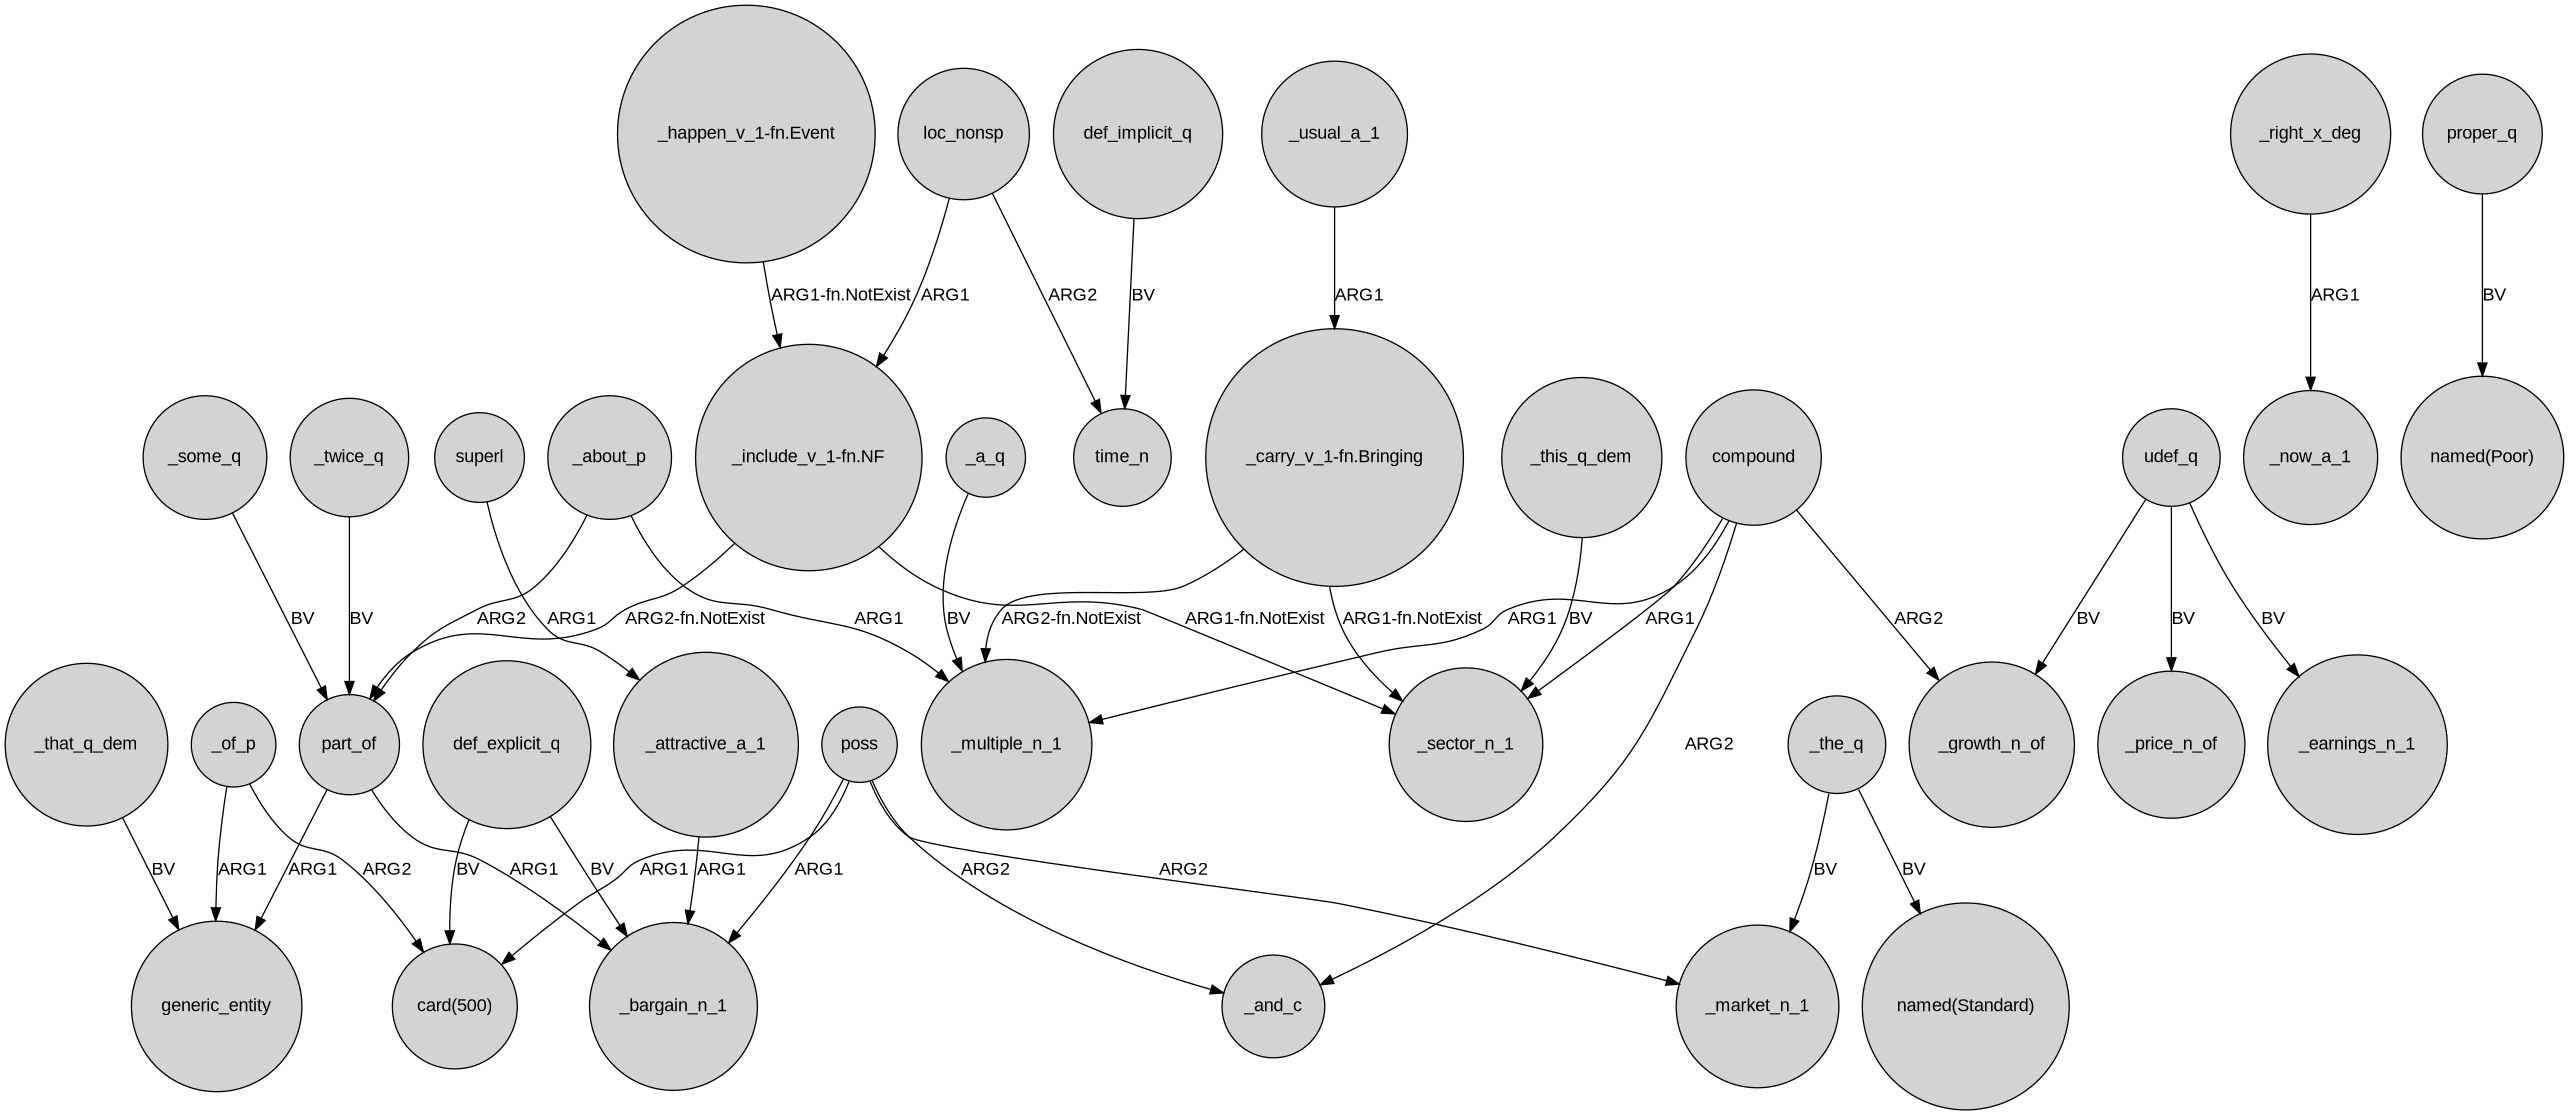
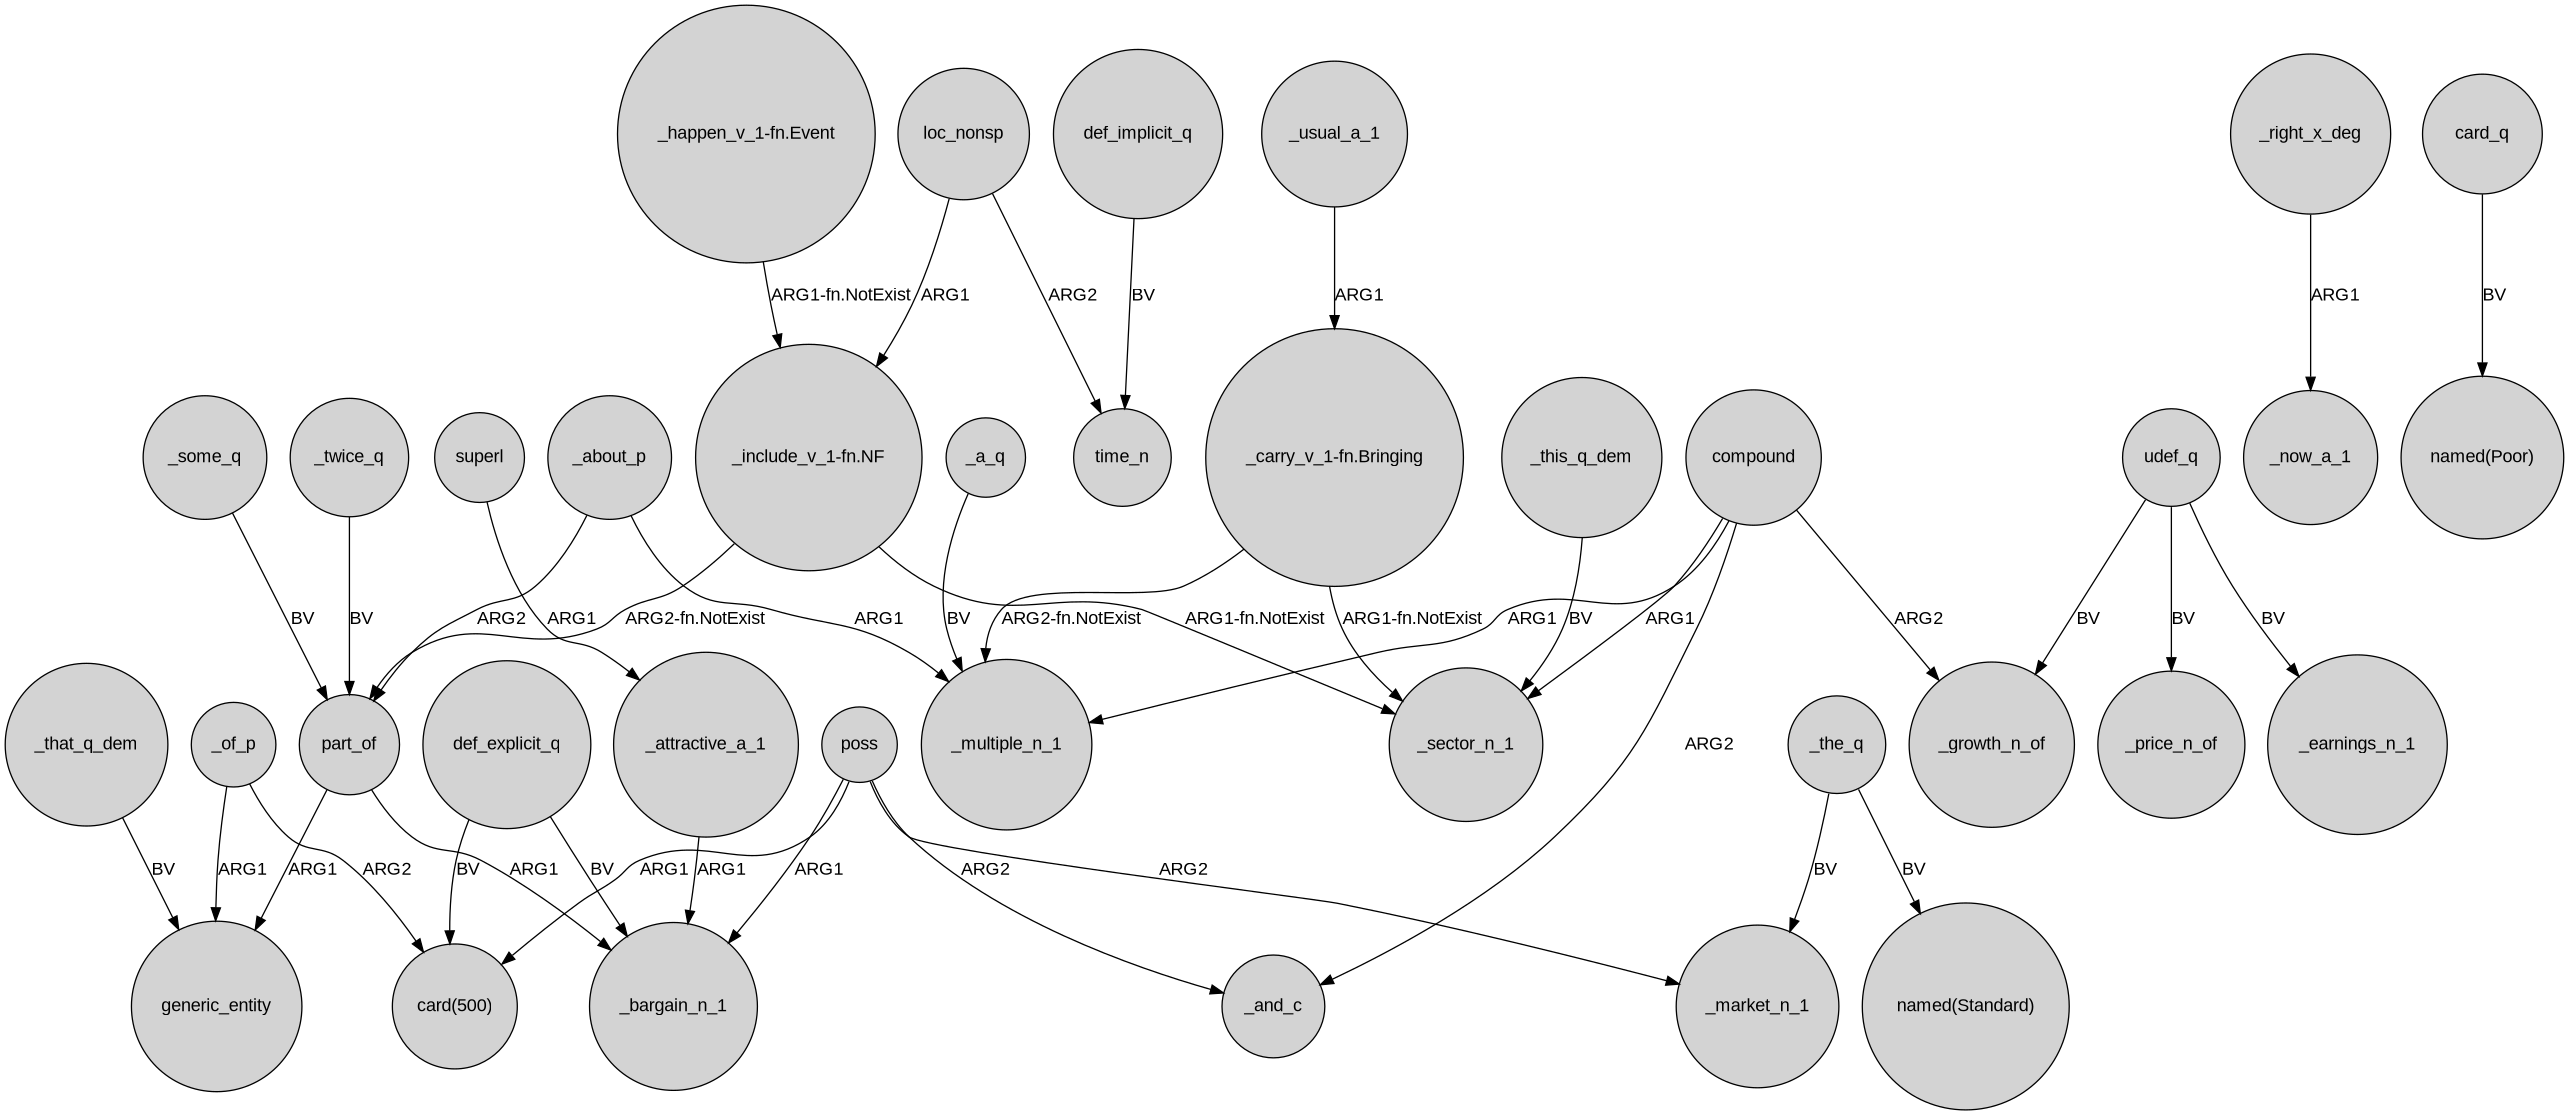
node "proper_q": label "proper_q" -> "card_q"
